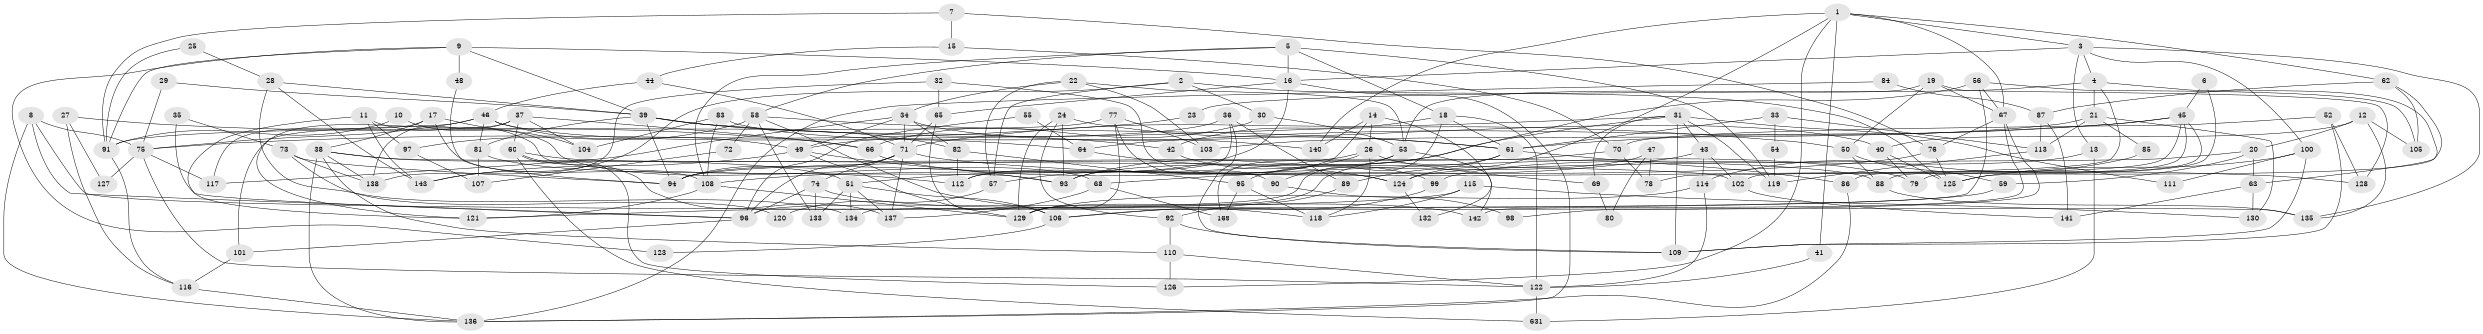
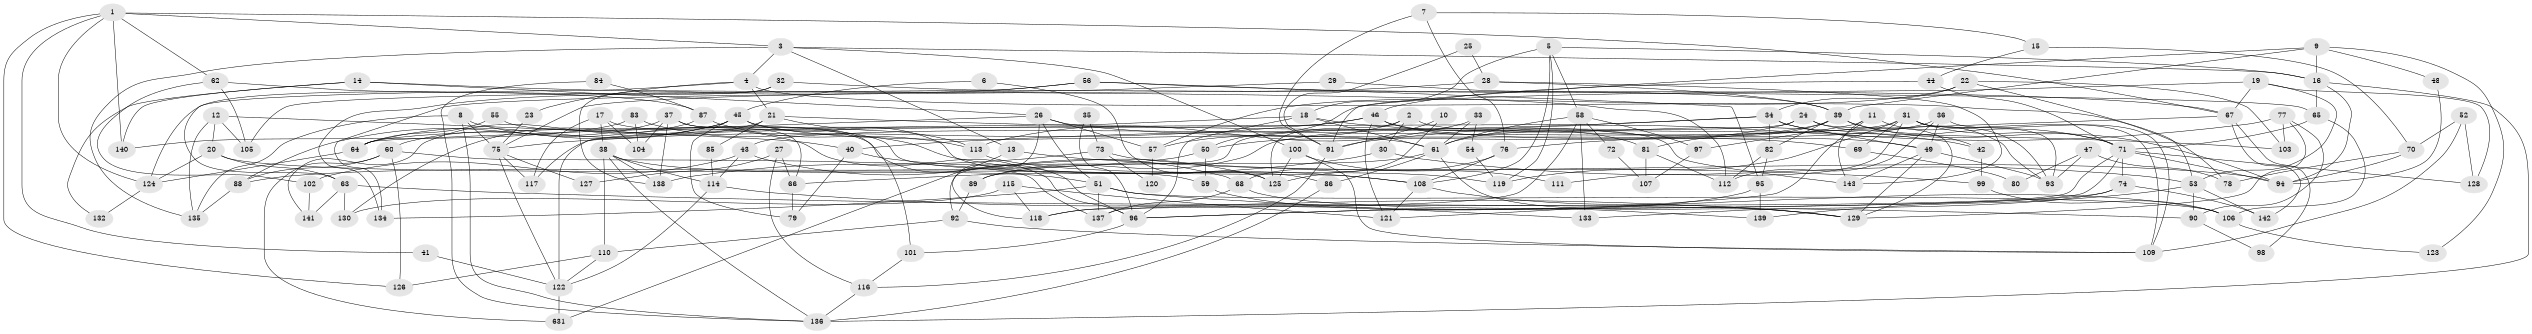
edge "26" -- "64": added
edge "38" -- "102": now "38" -- "114"
edge "63" -- "90": added
node "169": label "169" -> "139"
